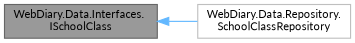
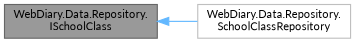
node "WebDiary.Data.Interfaces. ISchoolClass": label "WebDiary.Data.Interfaces. ISchoolClass" -> "WebDiary.Data.Repository. ISchoolClass"
